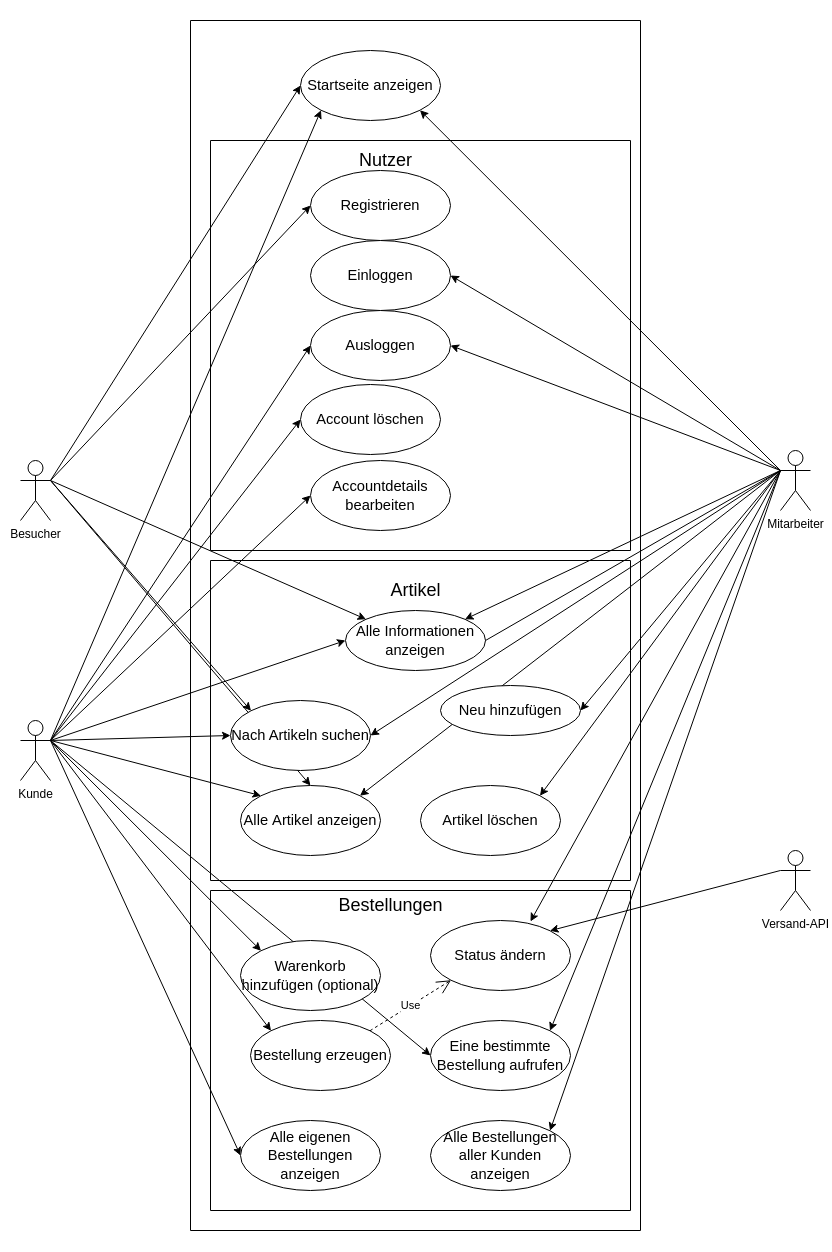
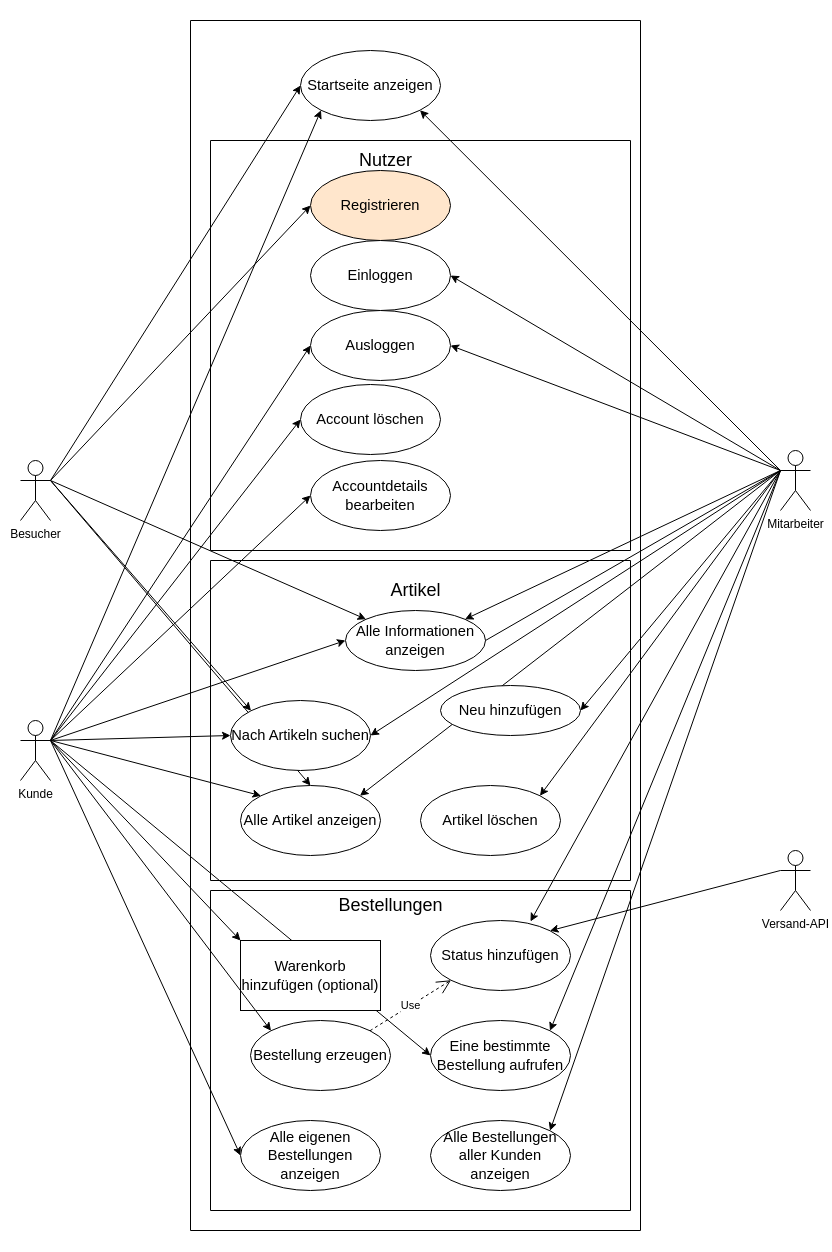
node "Registrieren": fillcolor #ffffff -> #ffe6cc
node "Status ändern": label "Status ändern" -> "Status hinzufügen"
node "Warenkorb hinzufügen (optional)": shape ellipse -> rectangle
